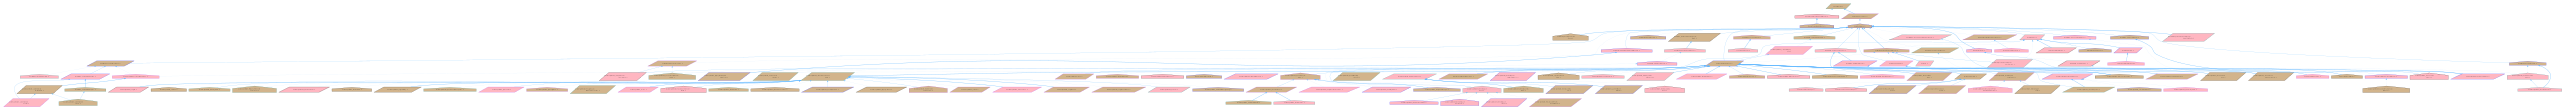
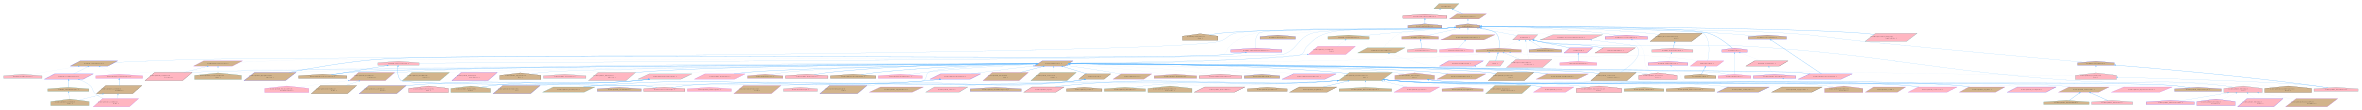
edge "AnimNode_DeadBlending.h" -> "AnimNode_Inertialization.h": now "AnimationTransitionGraph.h" -> "AnimNode_Inertialization.h"
